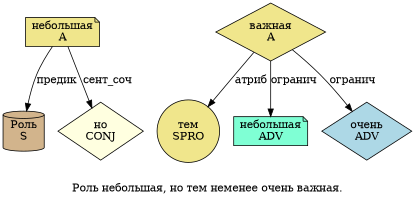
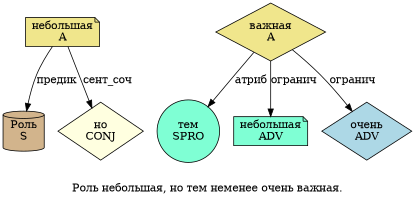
node "тем SPRO": fillcolor khaki -> aquamarine
